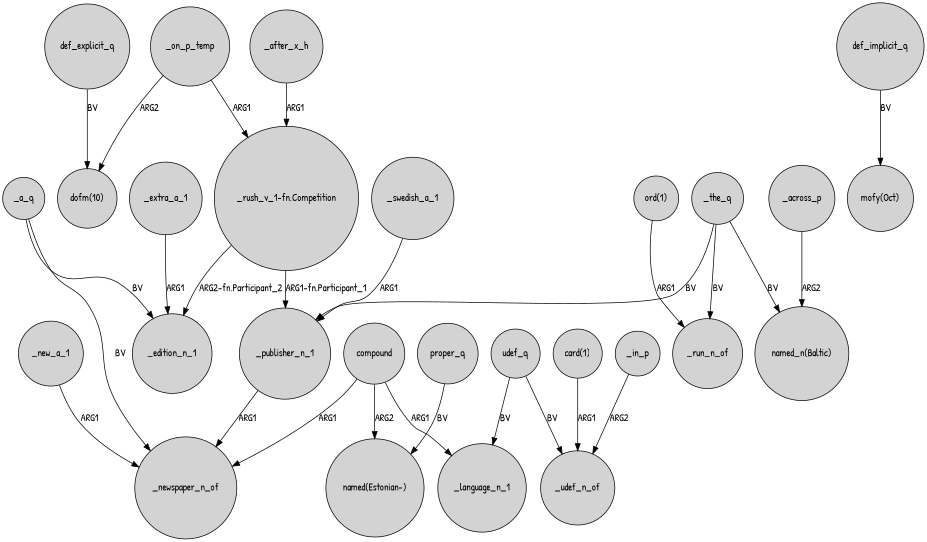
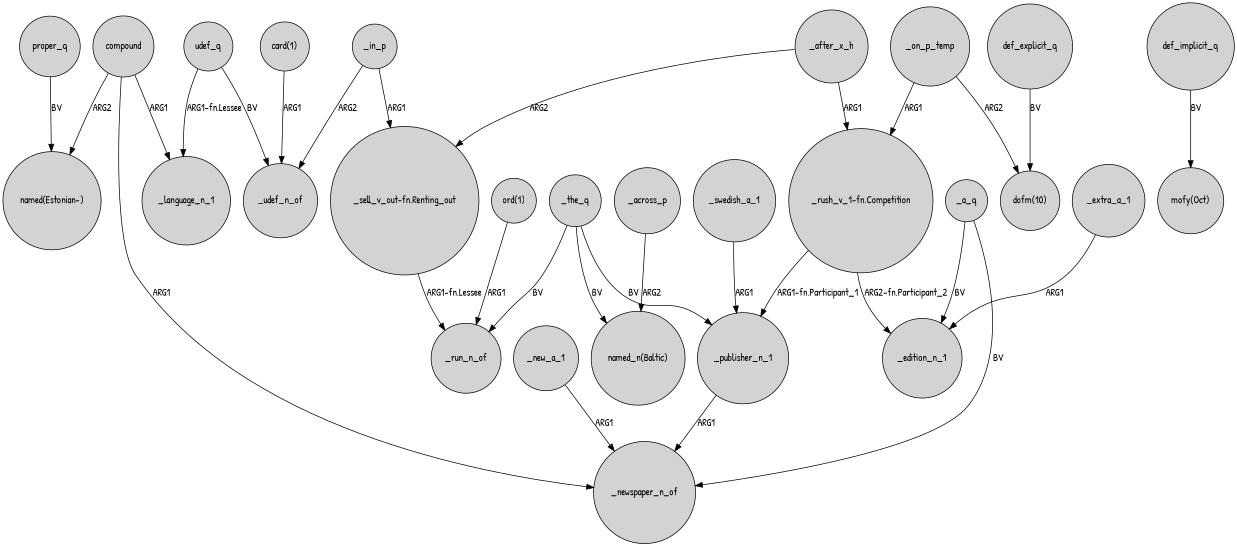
node "_sell_v_out-fn.Renting_out": added
edge "udef_q" -> "_language_n_1": label "BV" -> "ARG1-fn.Lessee"
